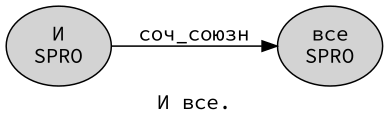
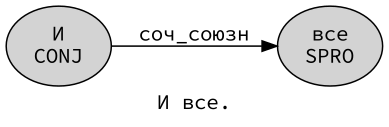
node "И SPRO": label "И SPRO" -> "И CONJ"
